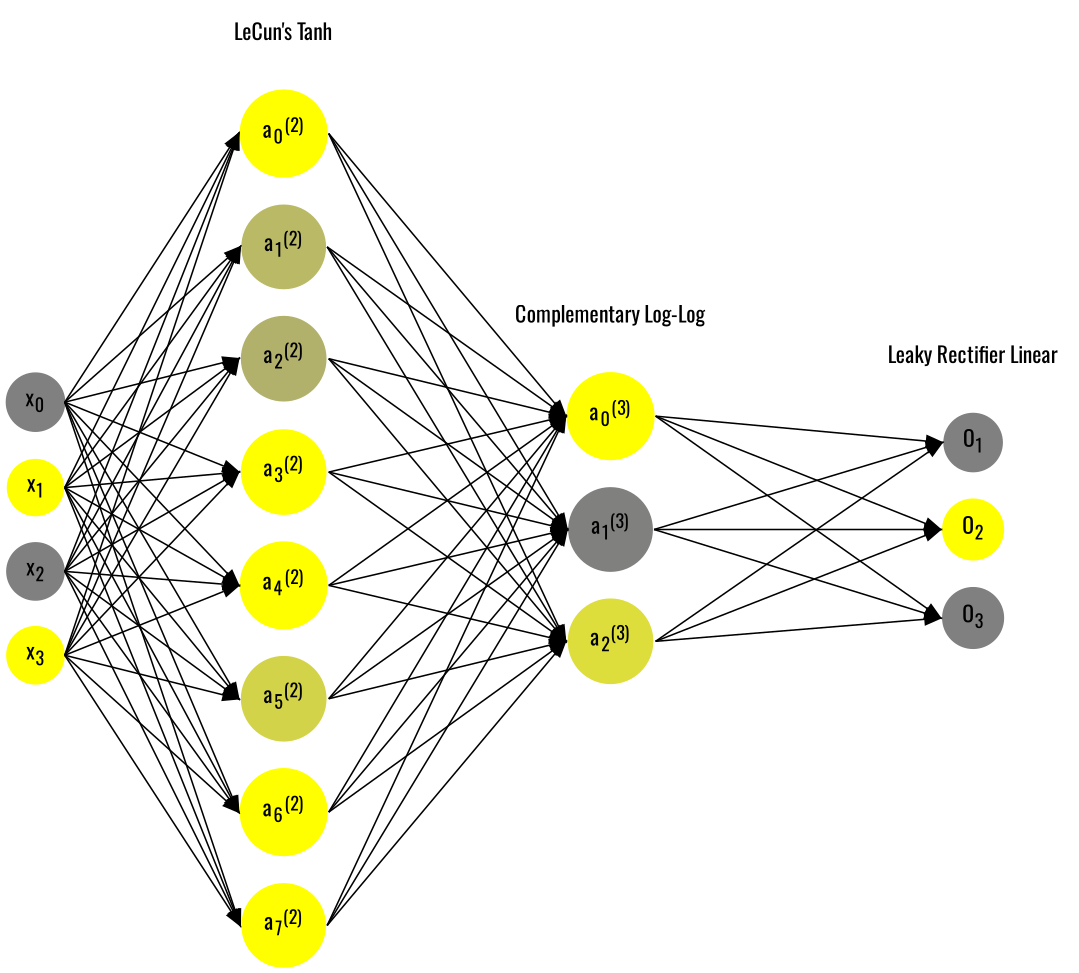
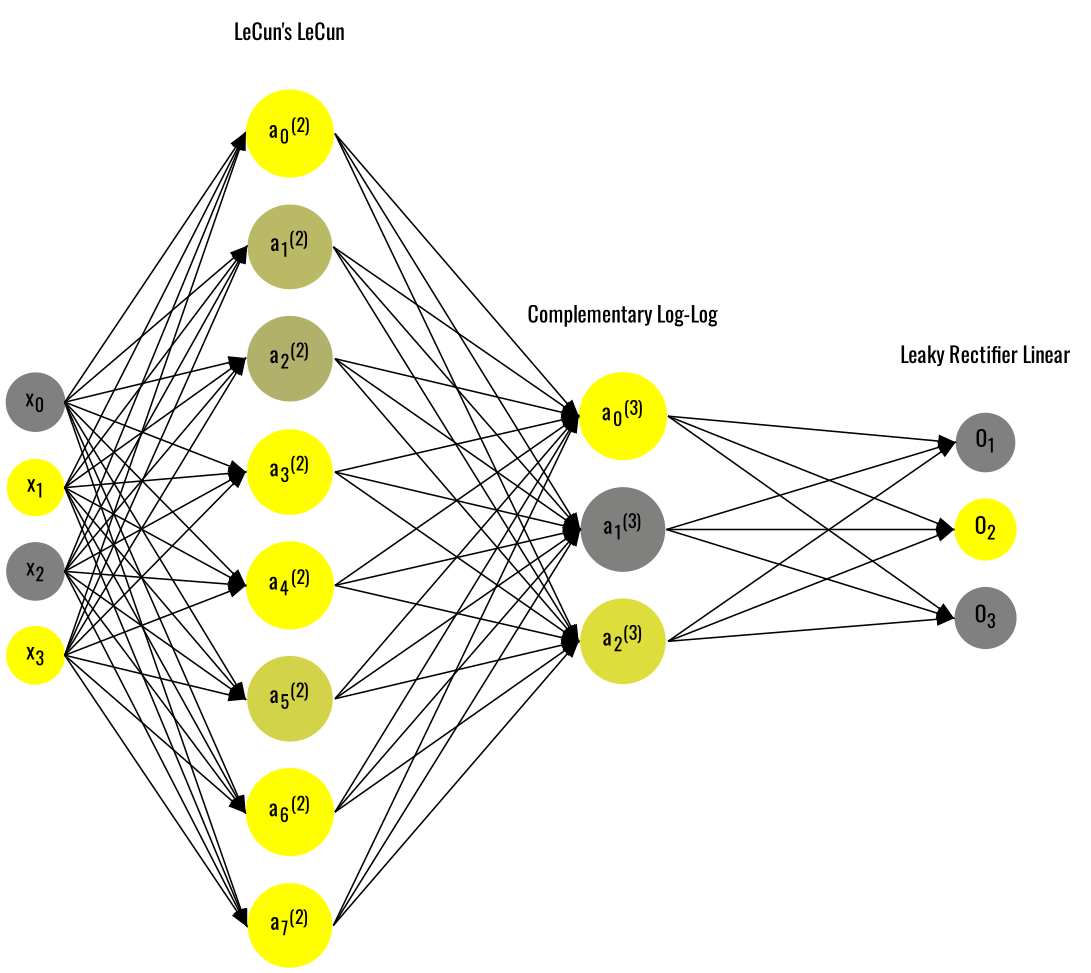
node "LeCun's Tanh": label "LeCun's Tanh" -> "LeCun's LeCun"
